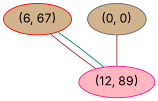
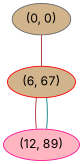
edge "(0, 0)" -- "(12, 89)": now "(0, 0)" -- "(6, 67)"
